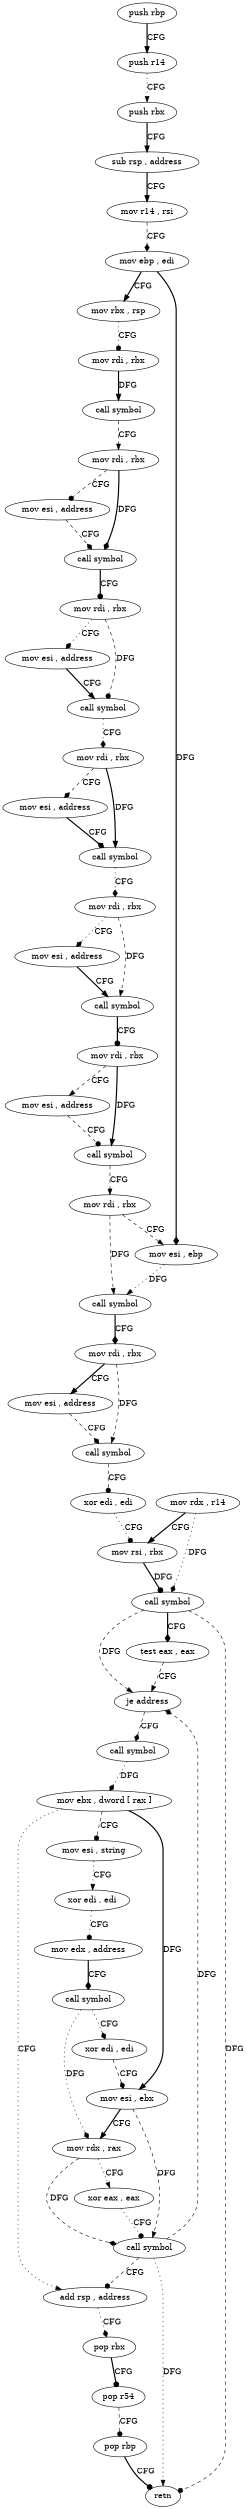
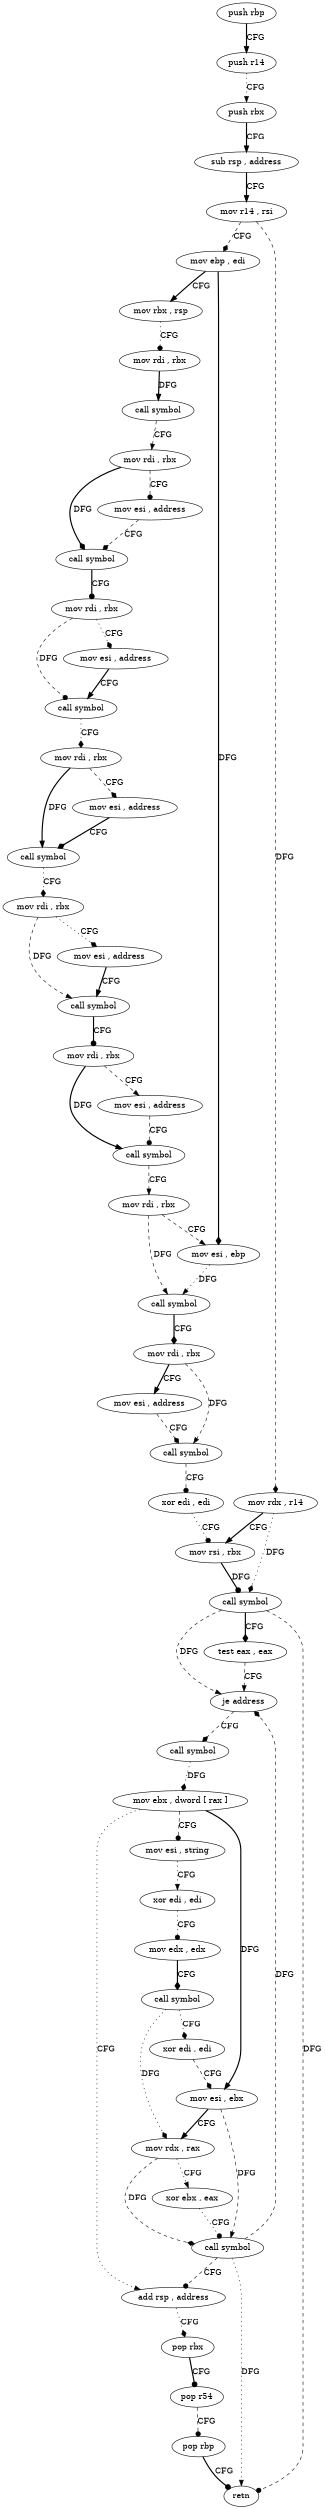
edge "mov r14 , rsi" -> "mov rdx , r14": added, label "DFG"
node "mov edx , address": label "mov edx , address" -> "mov edx , edx"
node "xor eax , eax": label "xor eax , eax" -> "xor ebx , eax"
